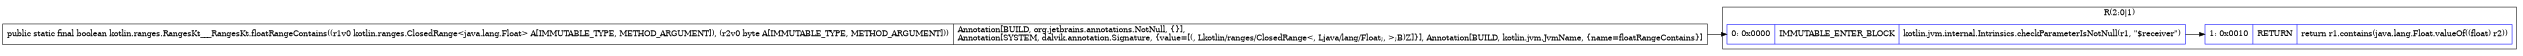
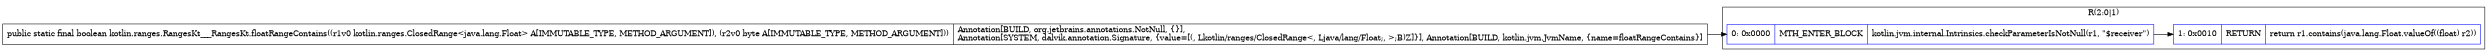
node "0: 0x0000": text "IMMUTABLE_ENTER_BLOCK" -> "MTH_ENTER_BLOCK"
